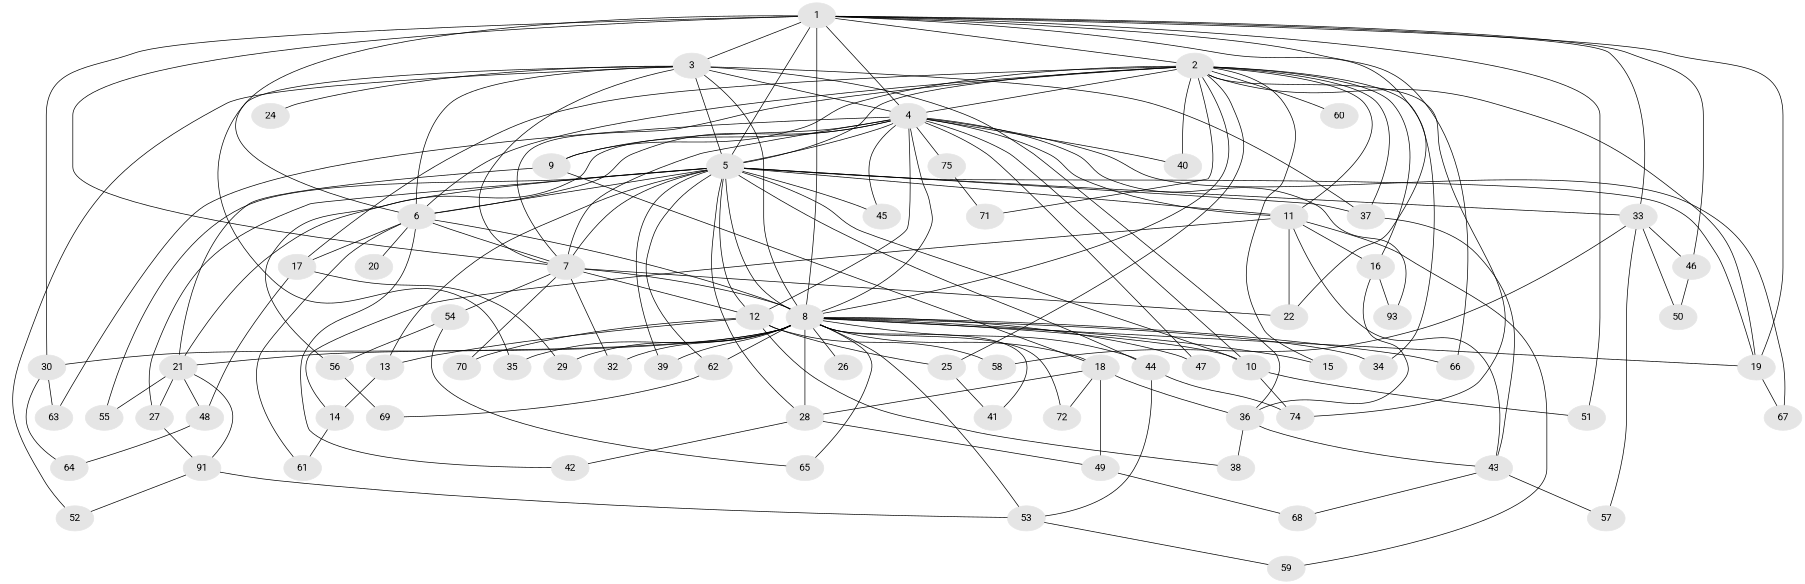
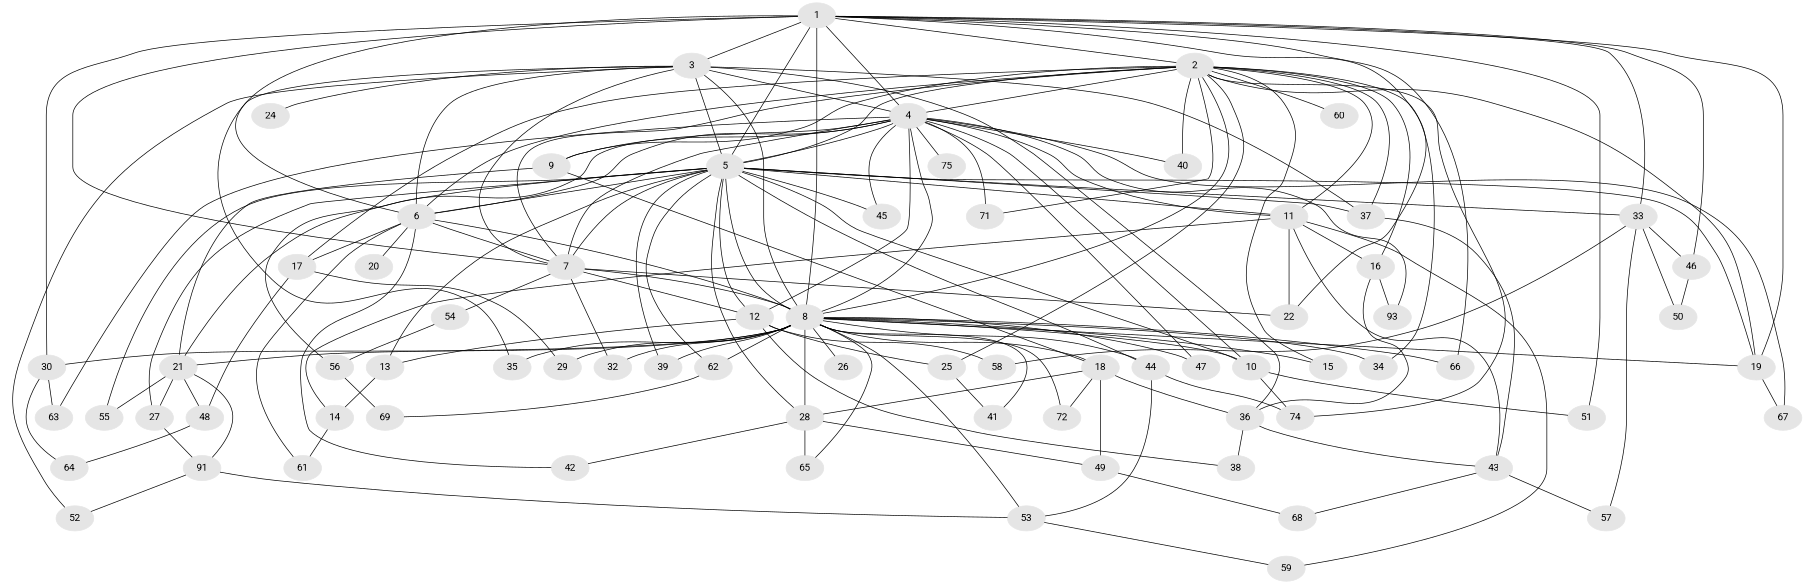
edge "75" -- "71": now "4" -- "71"
node "70": removed
edge "54" -- "65": now "28" -- "65"
